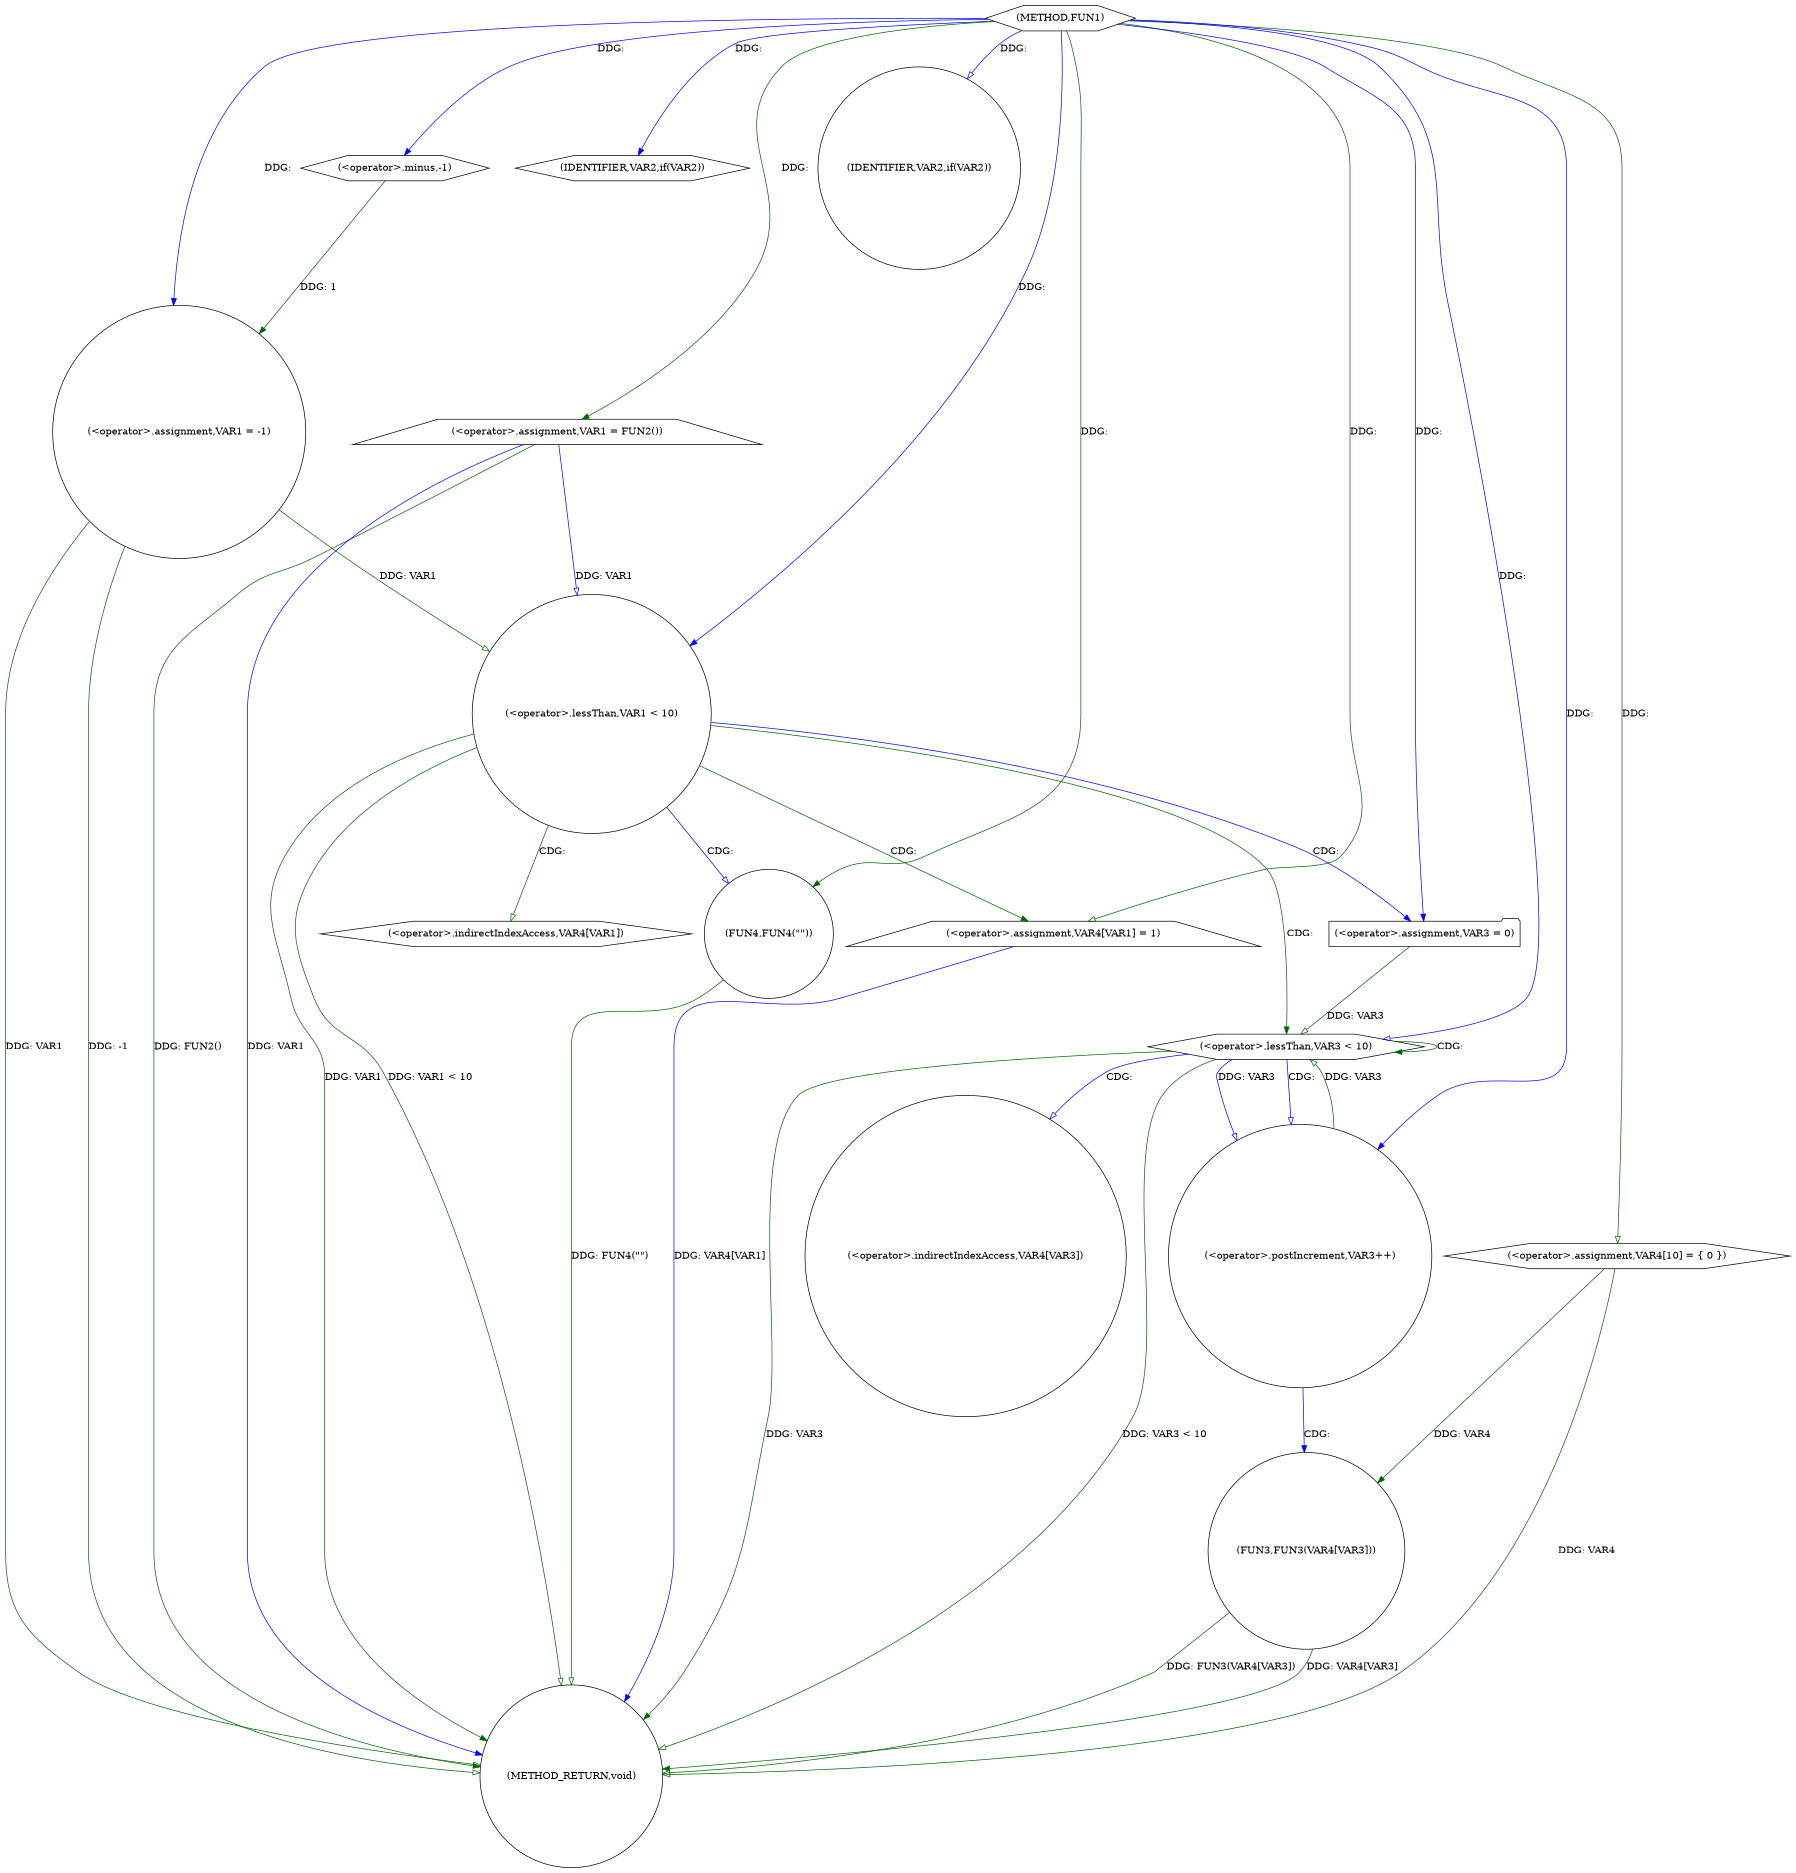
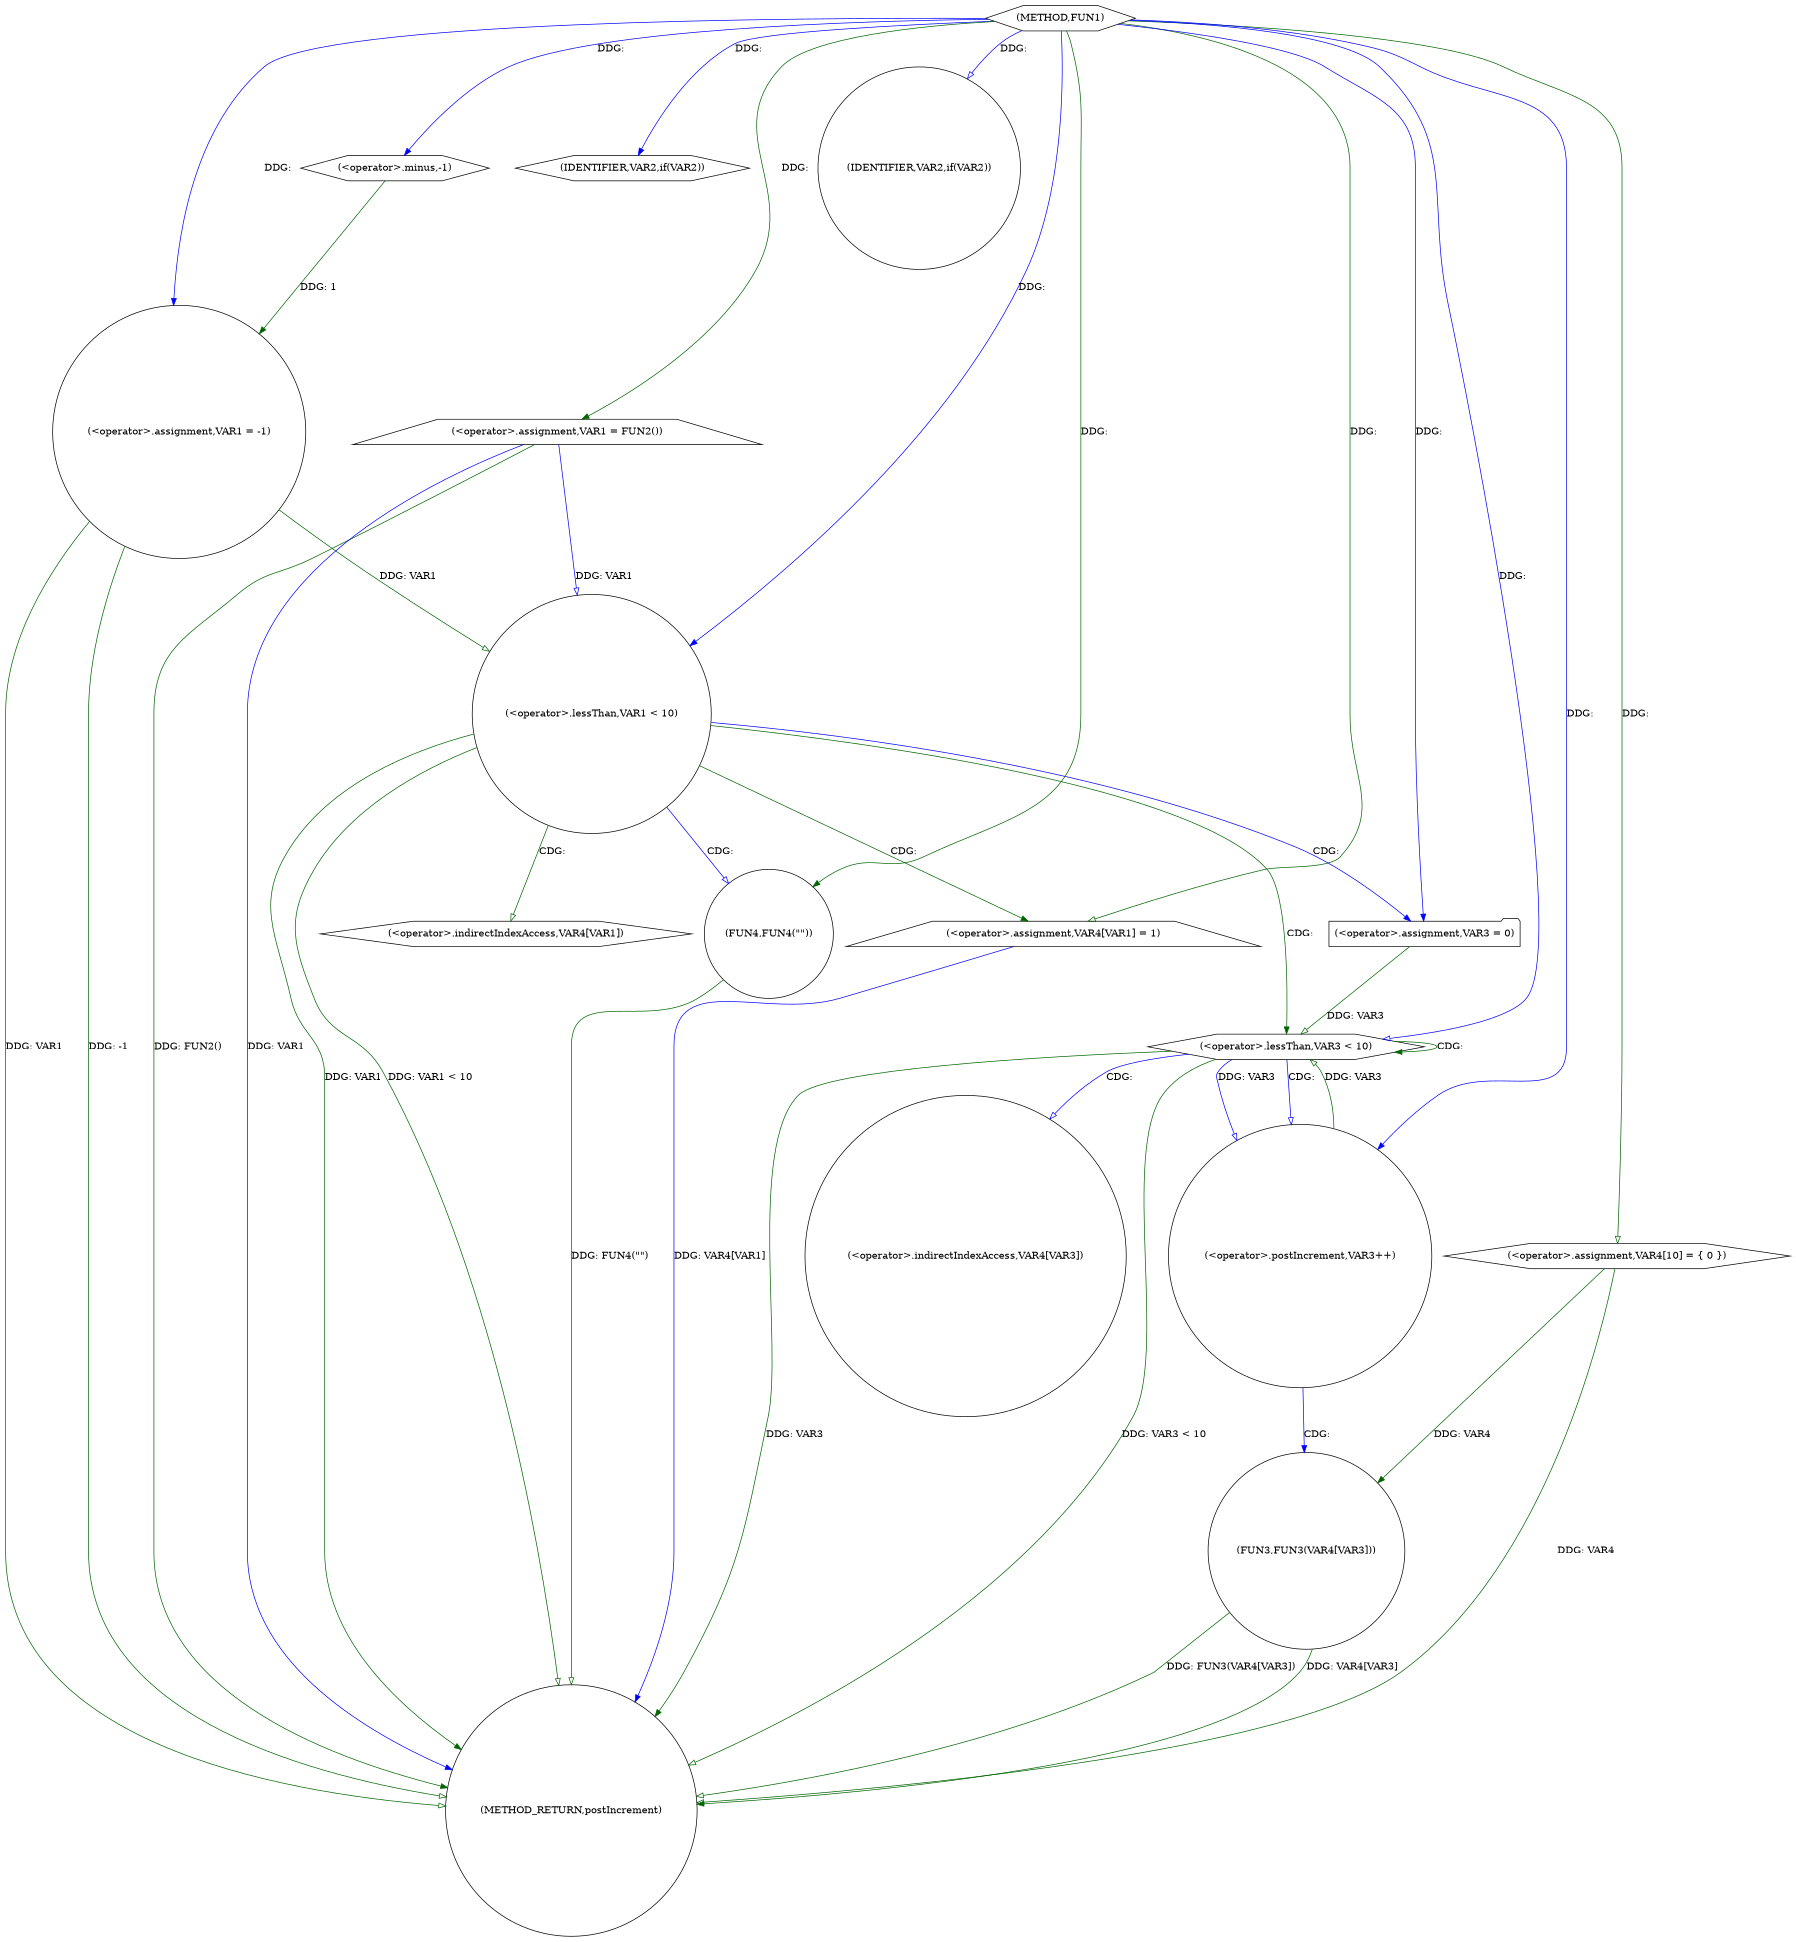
node "(METHOD_RETURN,void)": label "(METHOD_RETURN,void)" -> "(METHOD_RETURN,postIncrement)"
